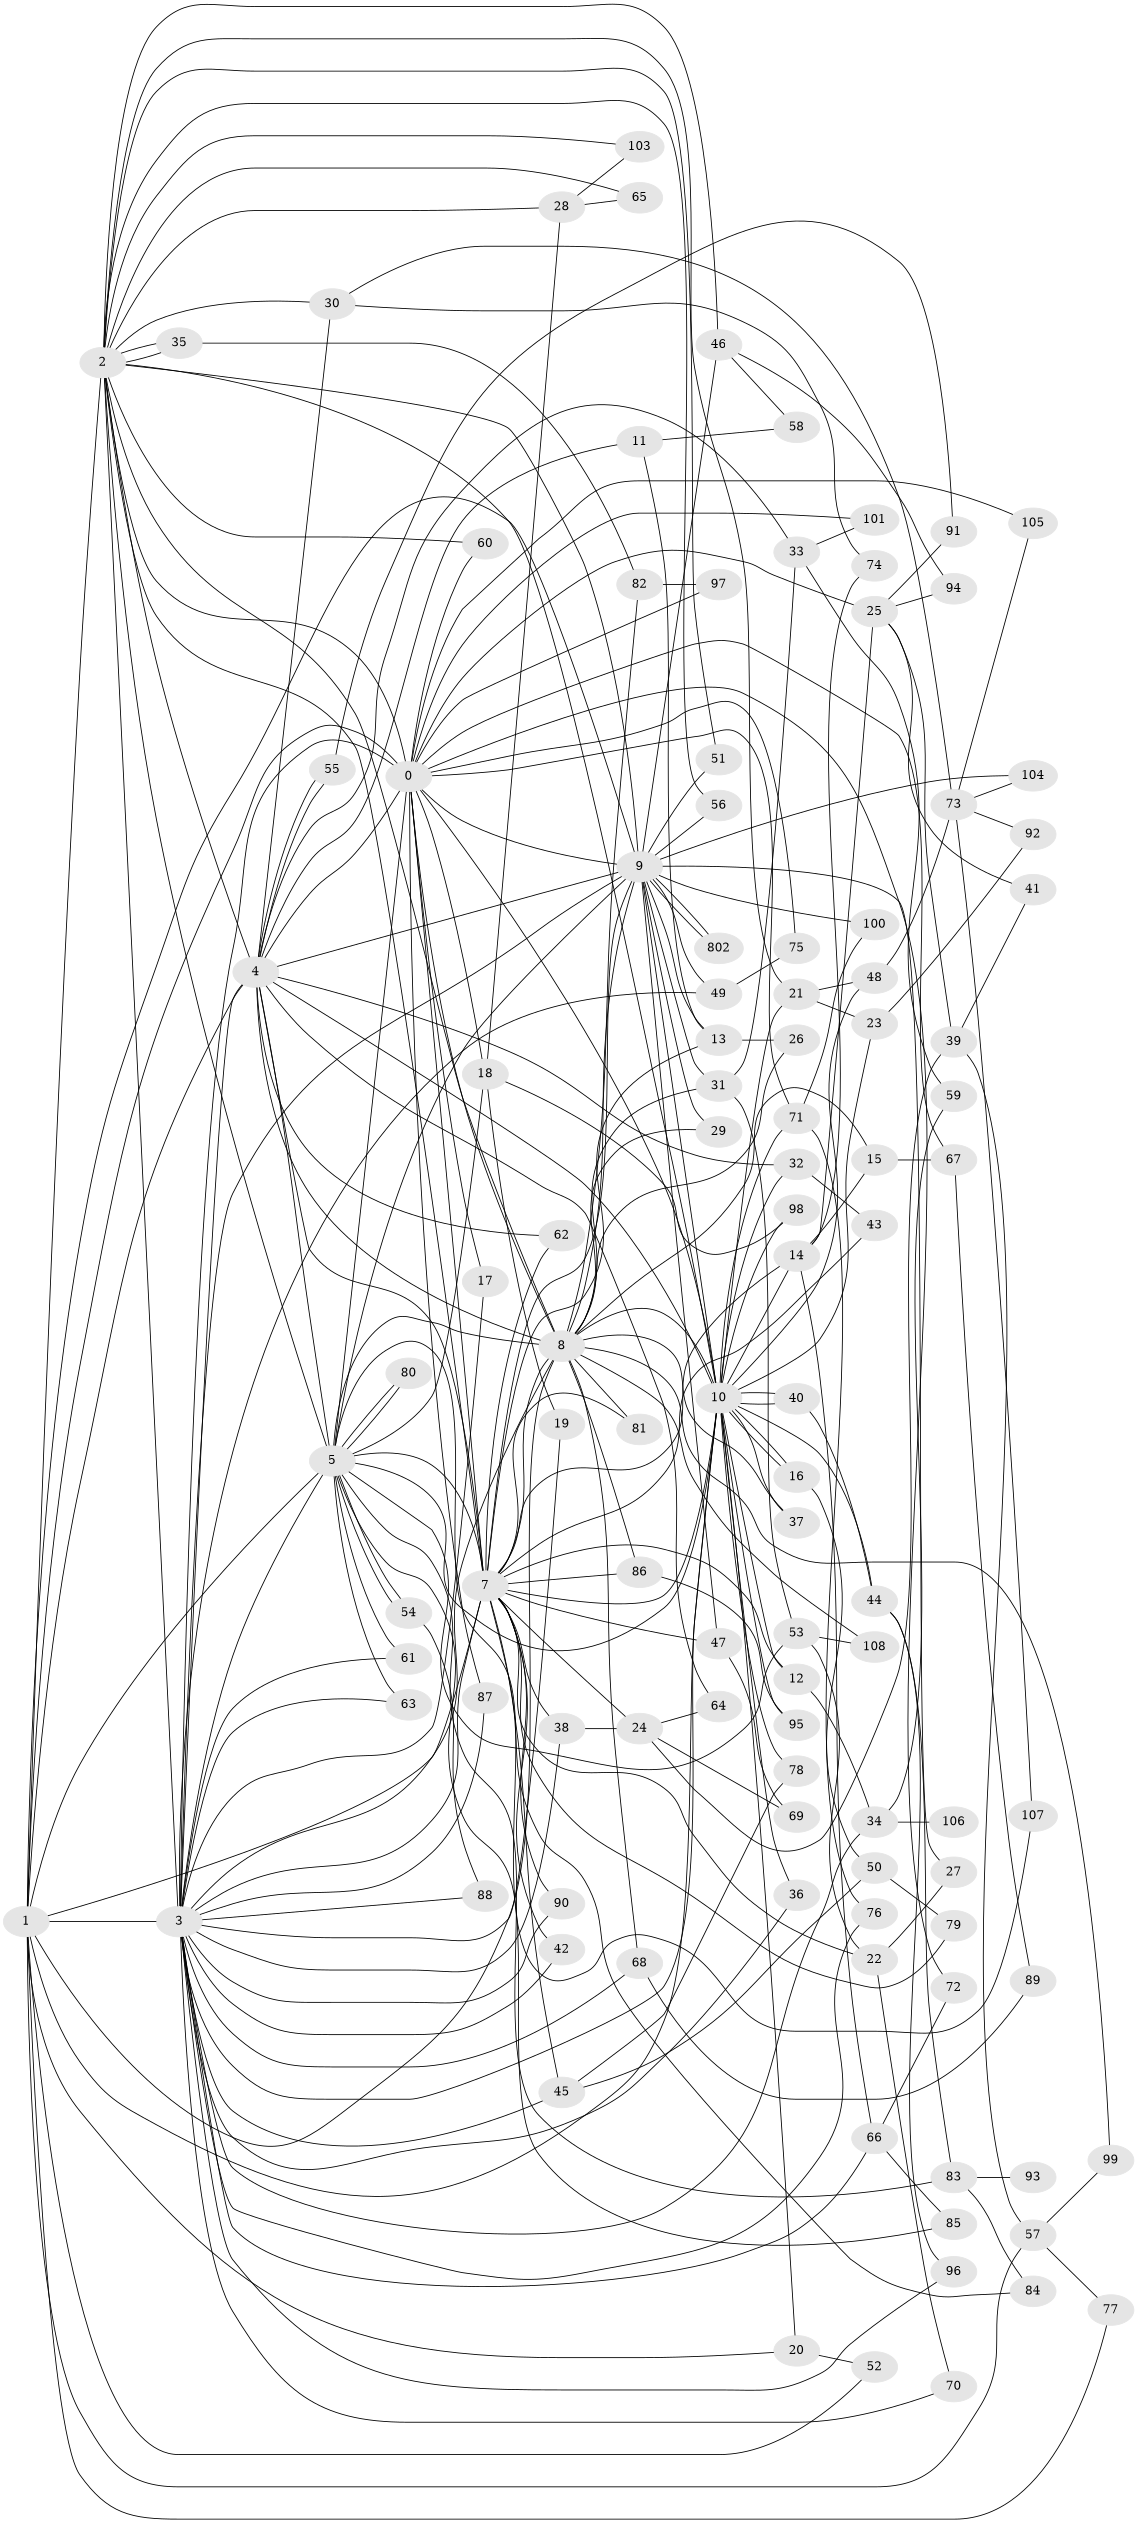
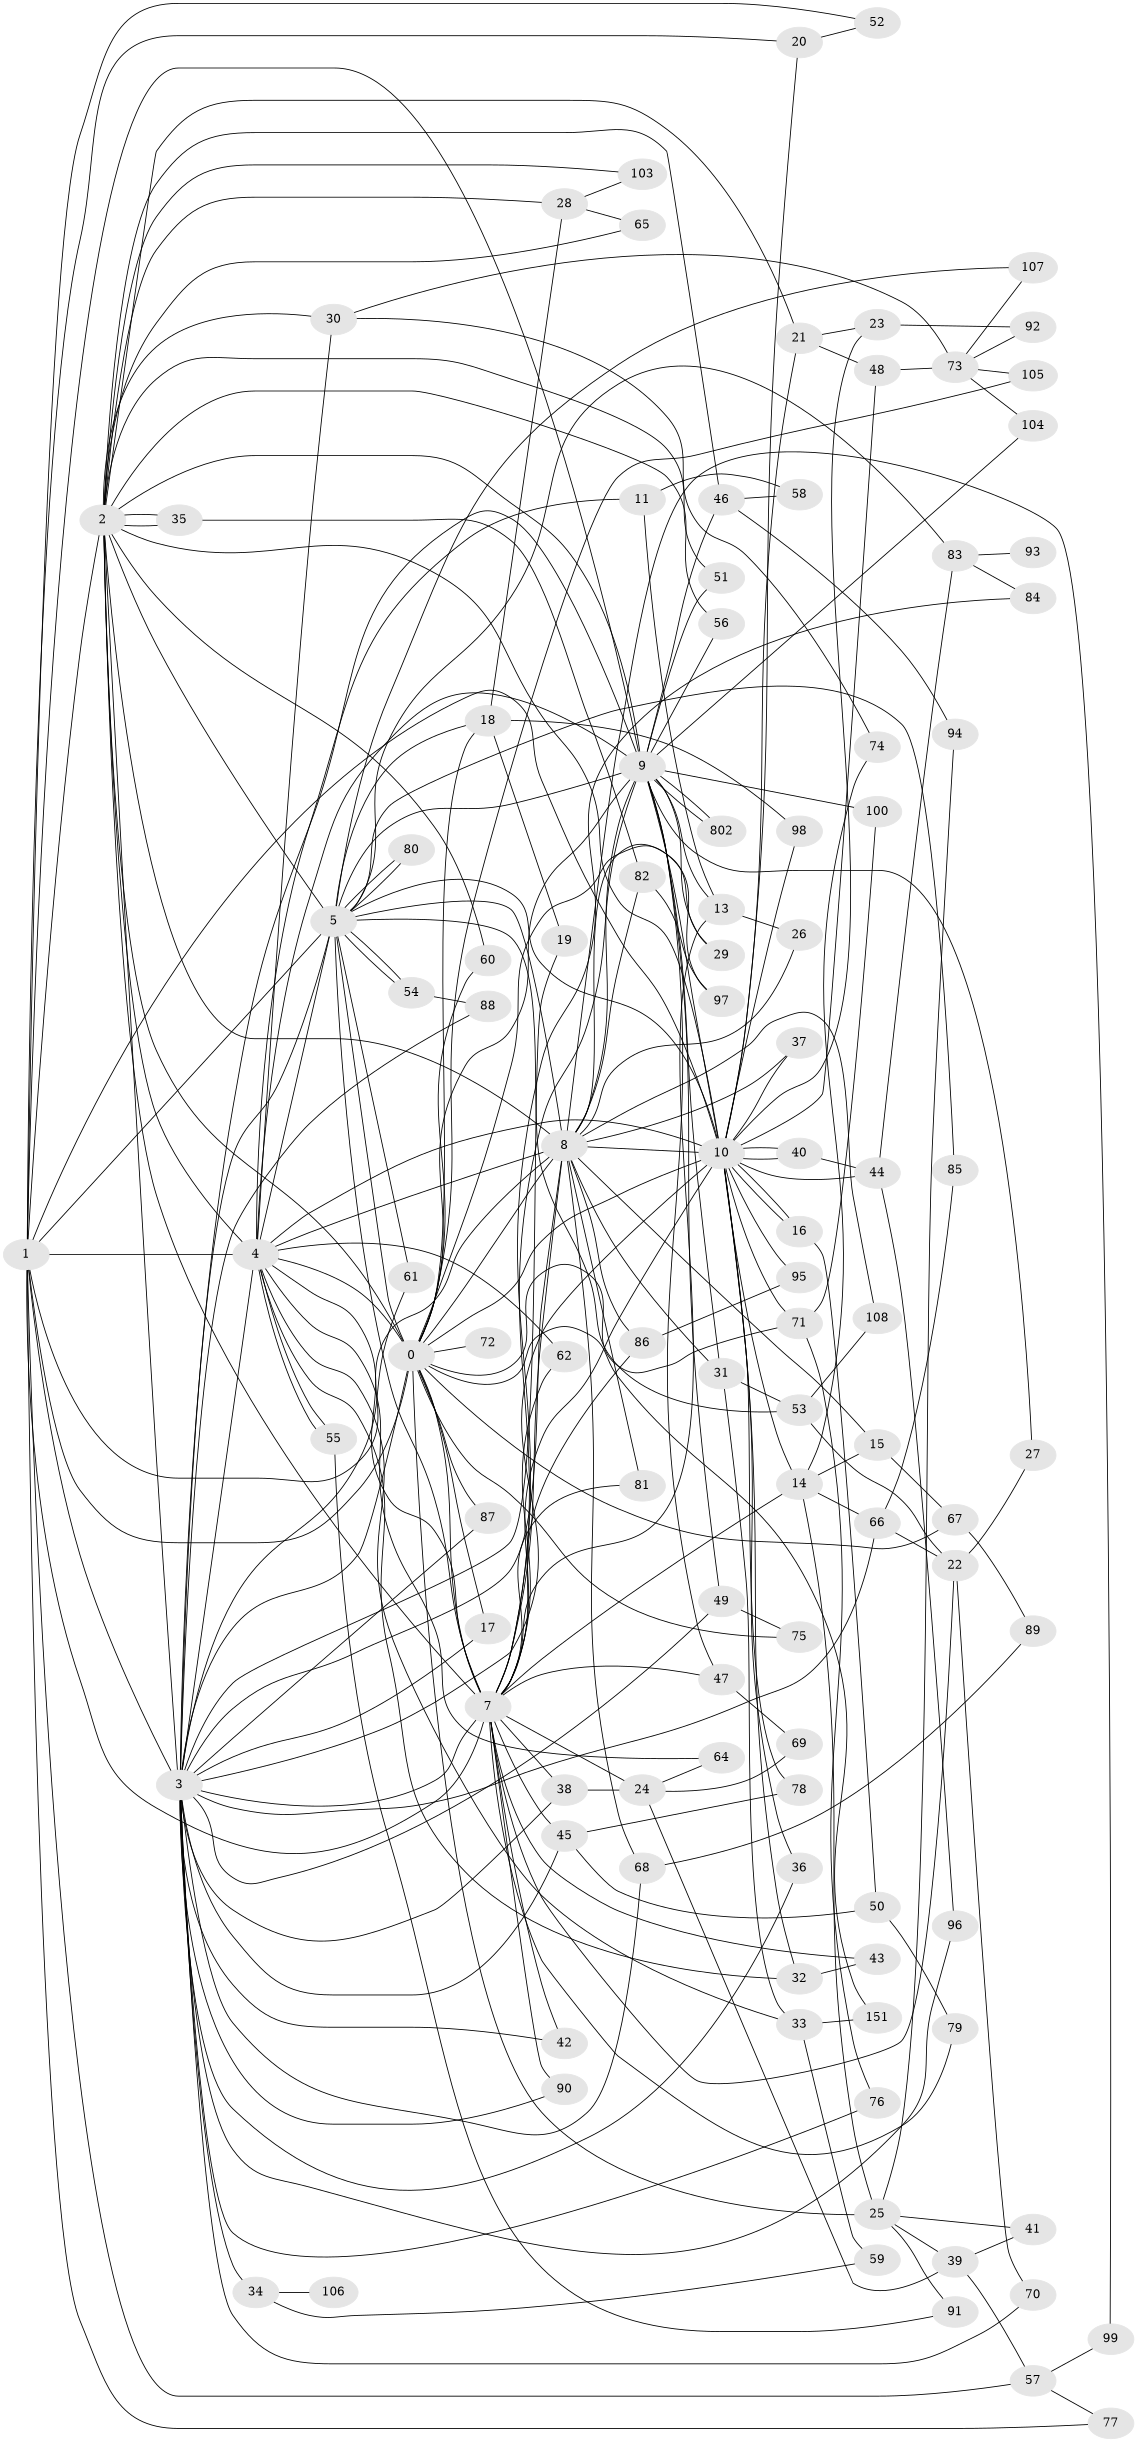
node "101": label "101" -> "151"
node "12": removed
node "63": removed
edge "72" -- "66": now "22" -- "66"
